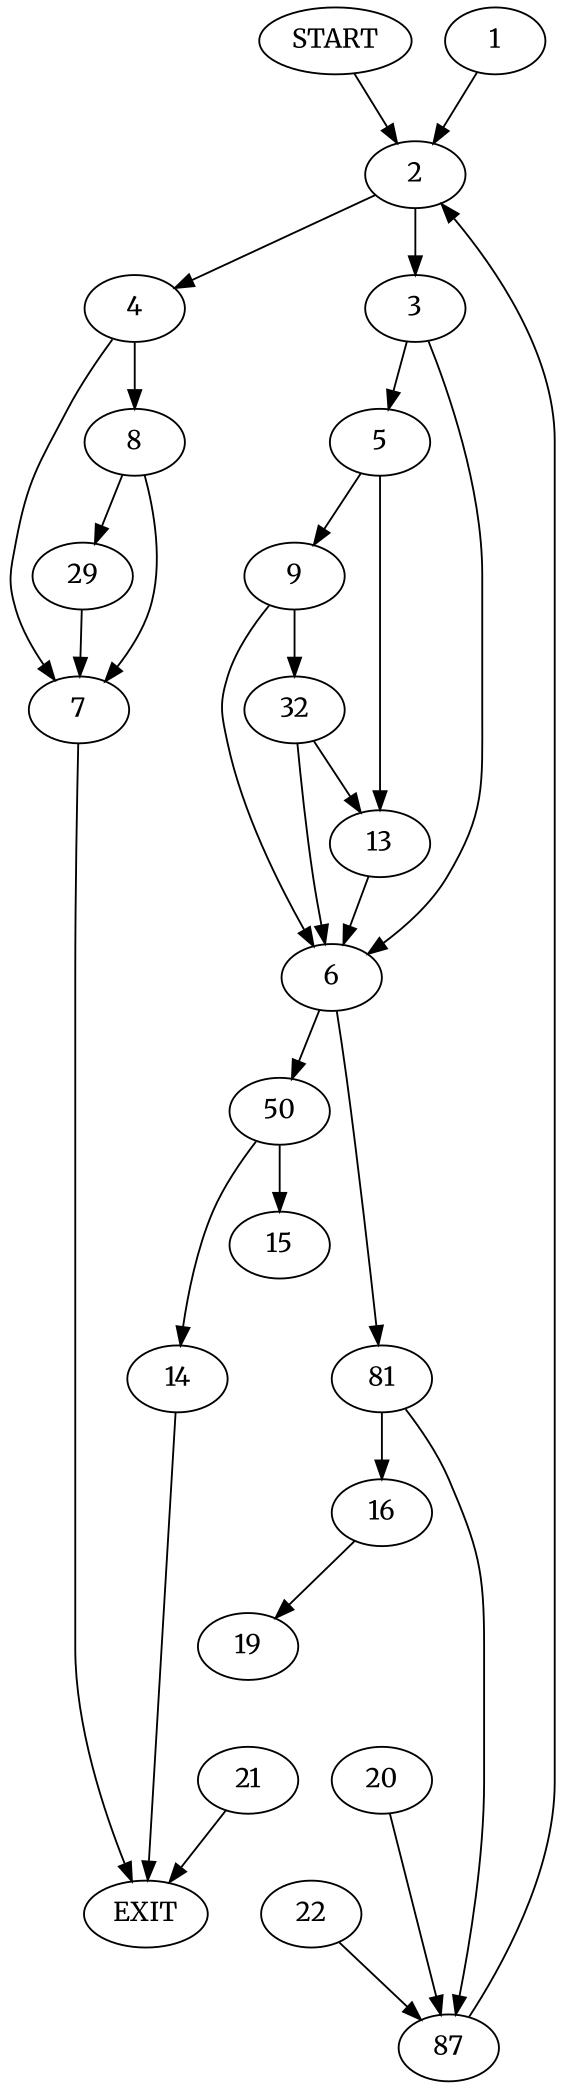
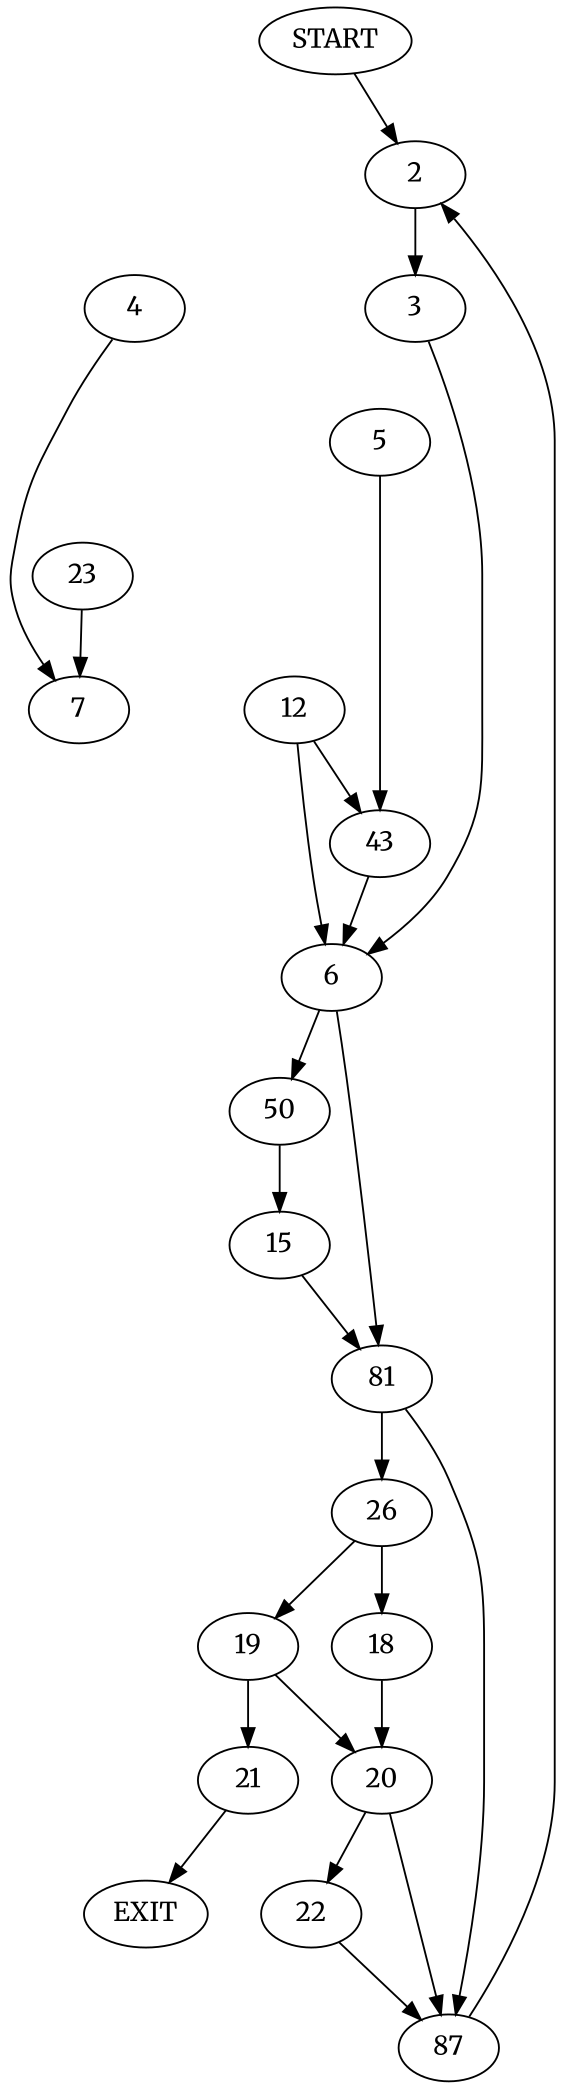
node "1": removed
edge "2" -> "4": removed
edge "3" -> "5": removed
node "8": removed
node "29": label "29" -> "23"
node "9": removed
node "32": label "32" -> "12"
node "13": label "13" -> "43"
edge "15" -> "81": added
edge "7" -> "EXIT": removed
node "14": removed
node "16": label "16" -> "26"
node "18": added
edge "19" -> "21": added
edge "19" -> "20": added
edge "20" -> "22": added
